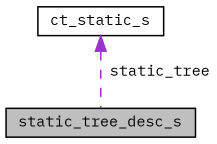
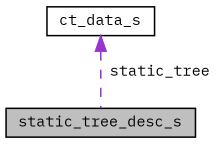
node "ct_static_s": label "ct_static_s" -> "ct_data_s"
